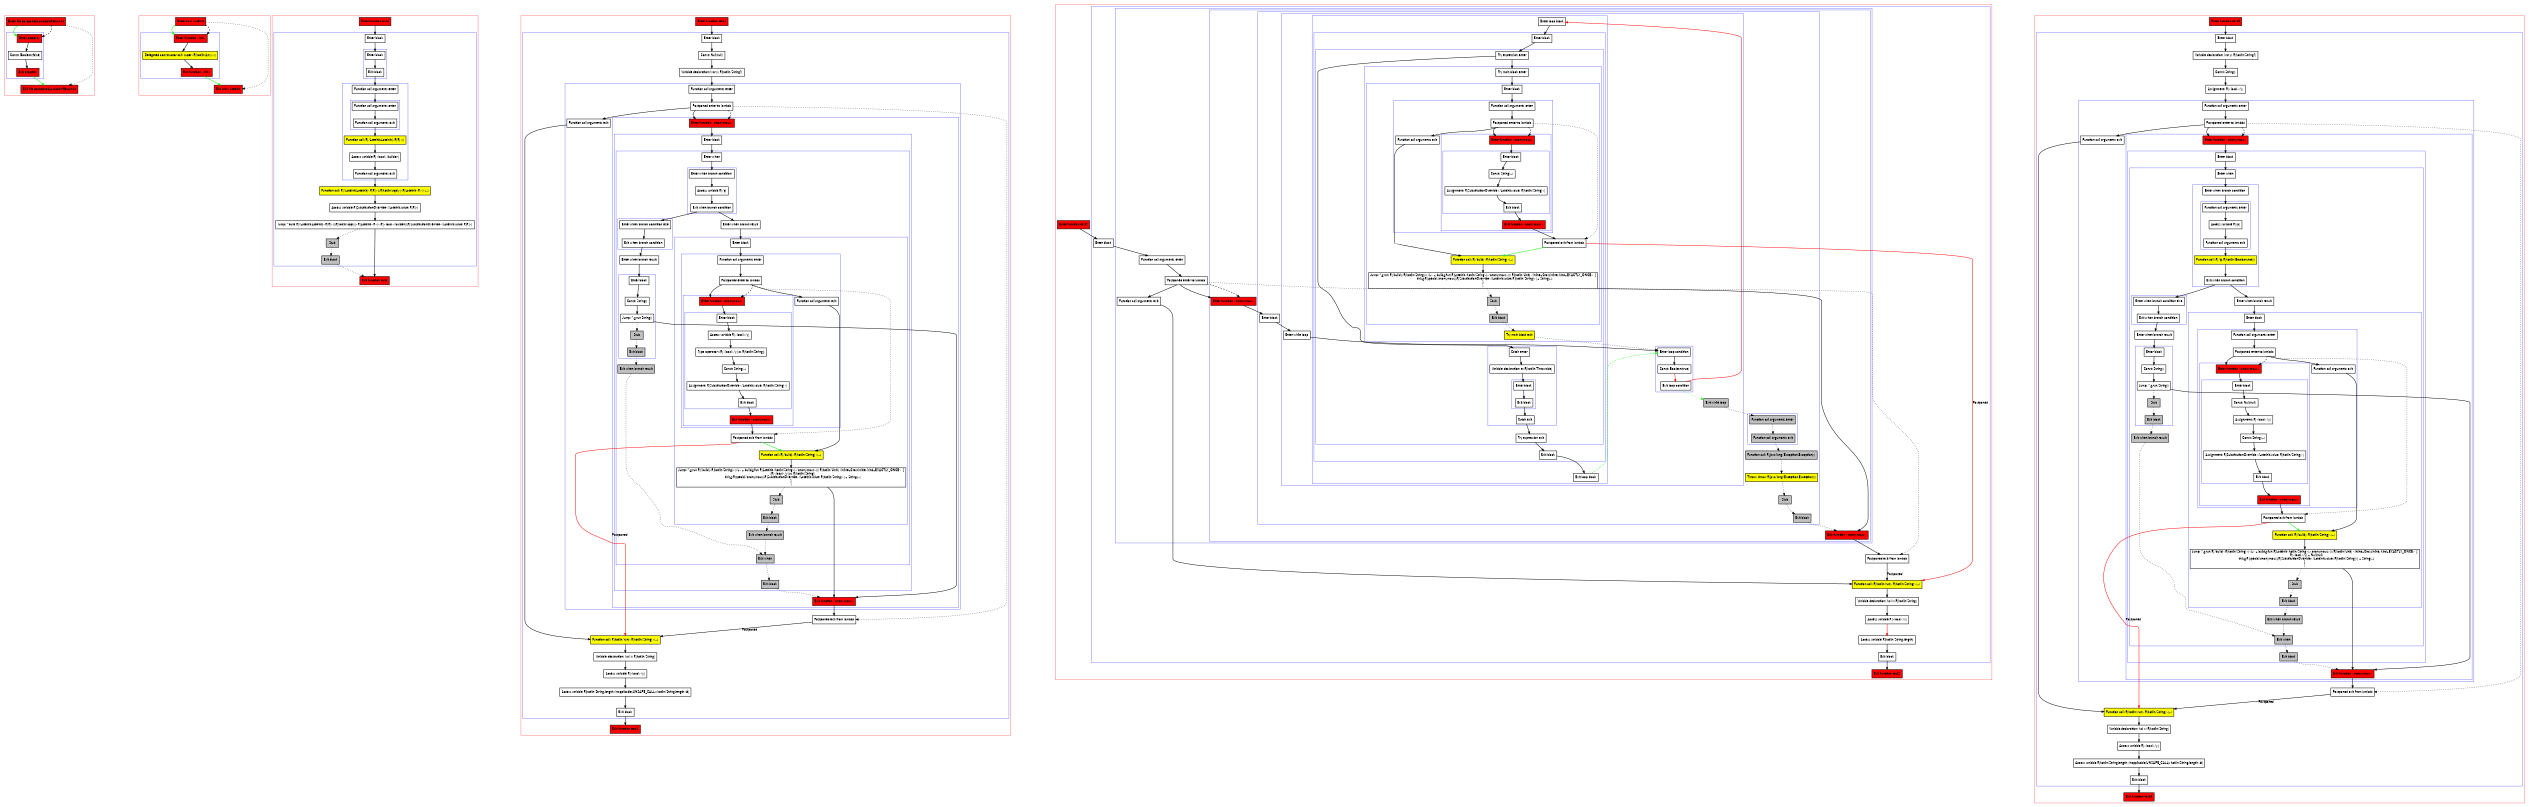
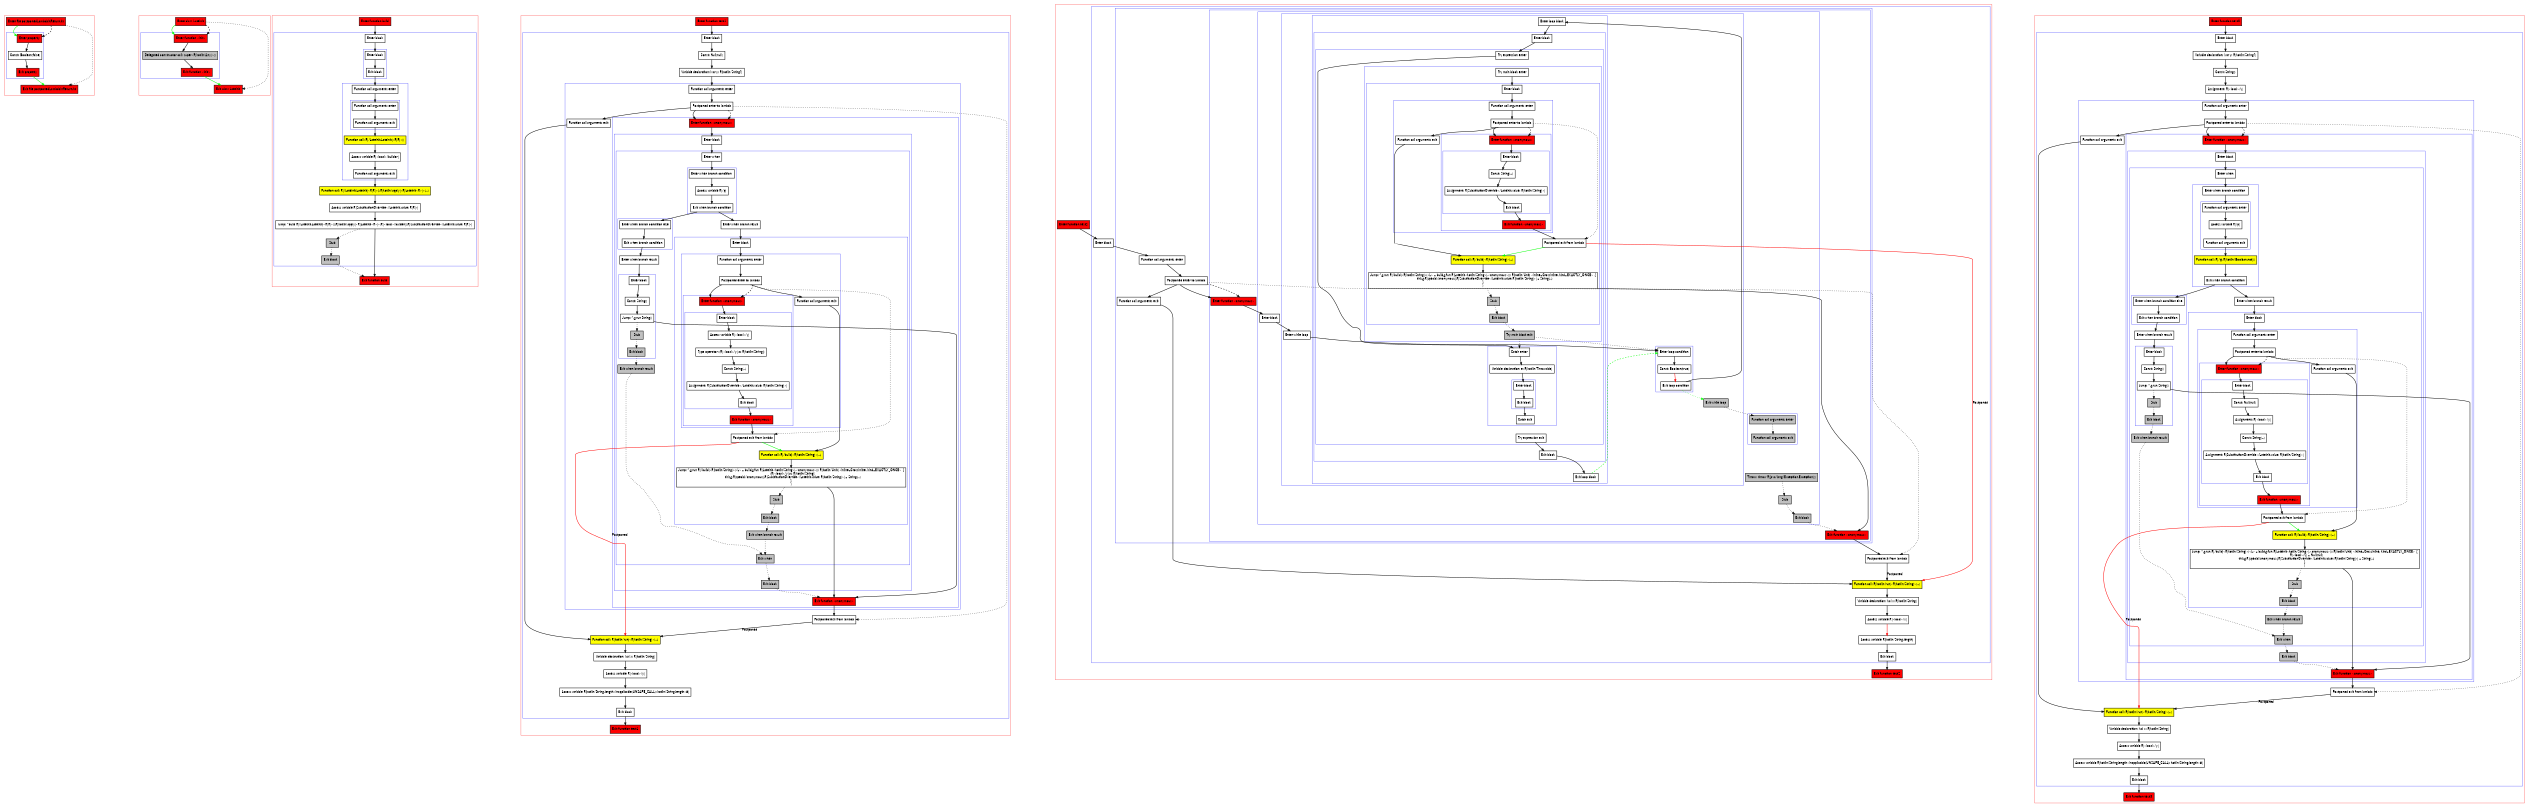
node "Delegated constructor call: super<R|kotlin/Any|>()": fillcolor yellow -> gray
edge "Try expression enter" -> "Try main block enter": removed
edge "Exit loop condition" -> "Enter loop block": color red -> black
node "Try main block exit": fillcolor yellow -> gray
edge "Try main block exit" -> "Catch enter": added
edge "Catch exit" -> "Try expression exit": removed
node "Function call: R|java/lang/Exception.Exception|()": removed
node "Throw: throw R|java/lang/Exception.Exception|()": fillcolor yellow -> gray
